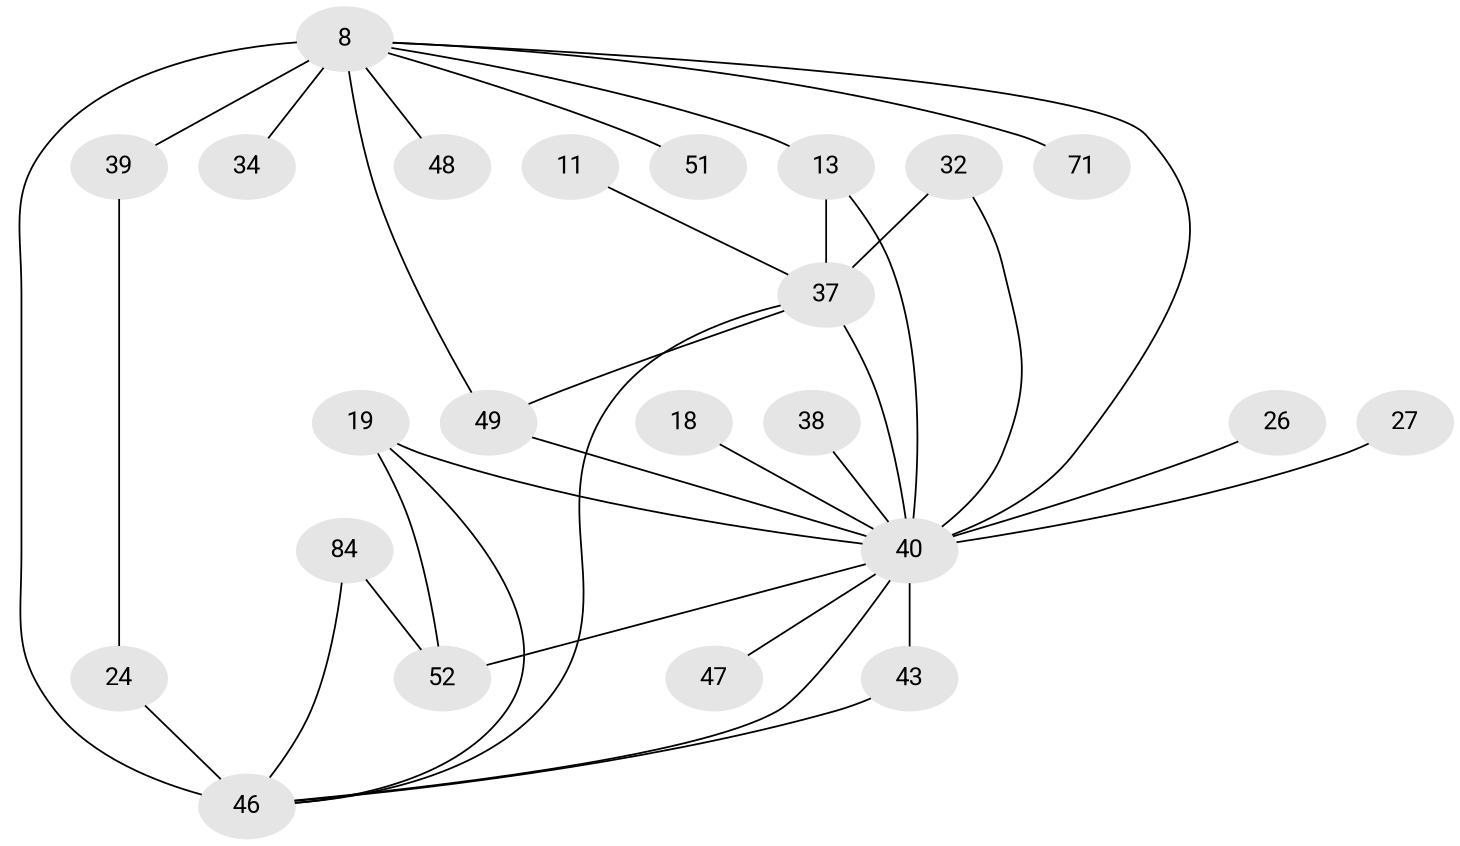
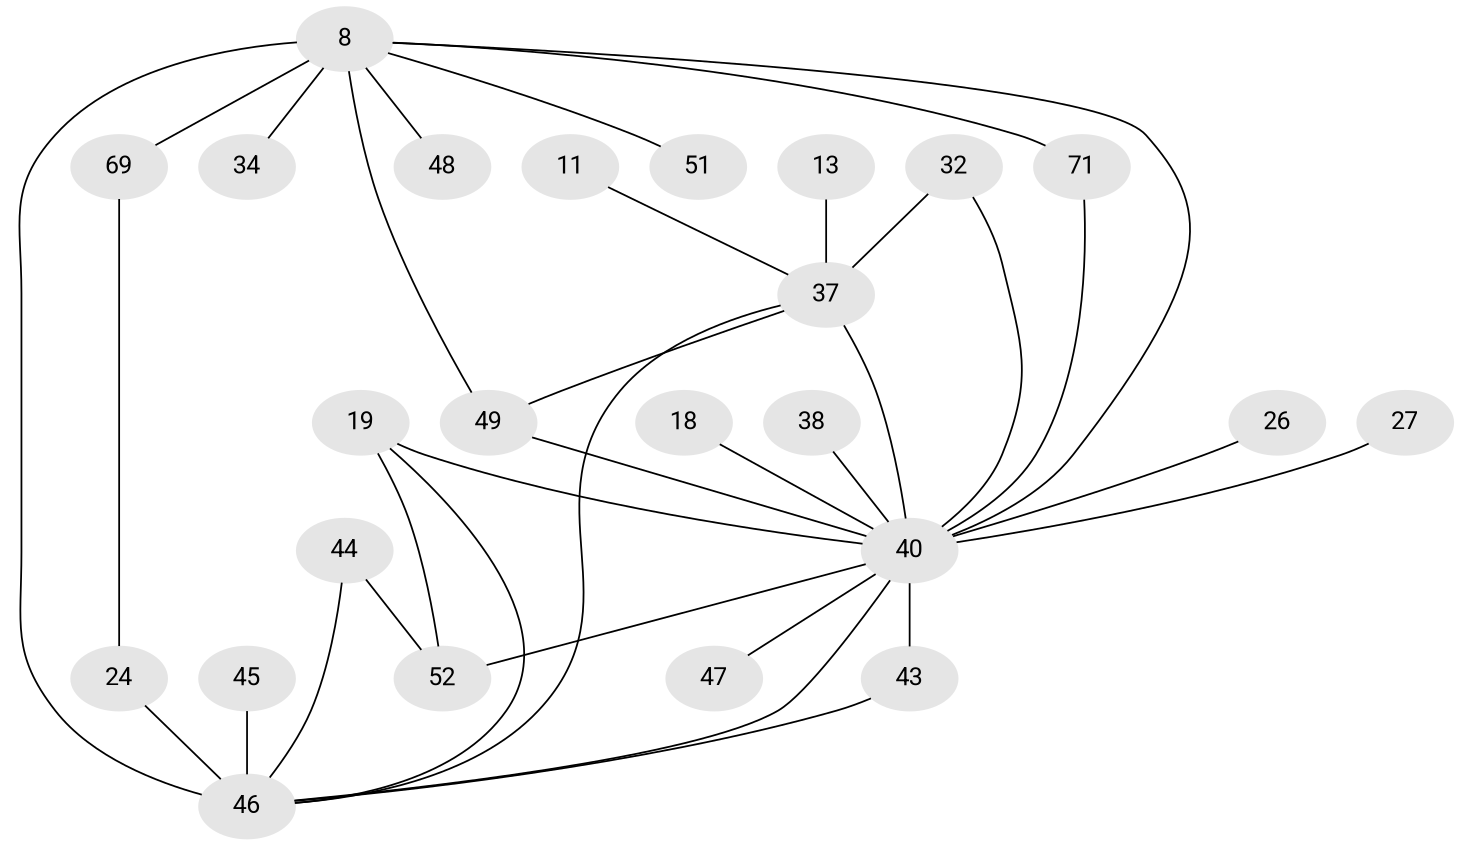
edge "8" -- "13": removed
node "39": label "39" -> "69"
edge "13" -- "40": now "71" -- "40"
node "84": label "84" -> "44"
node "45": added
